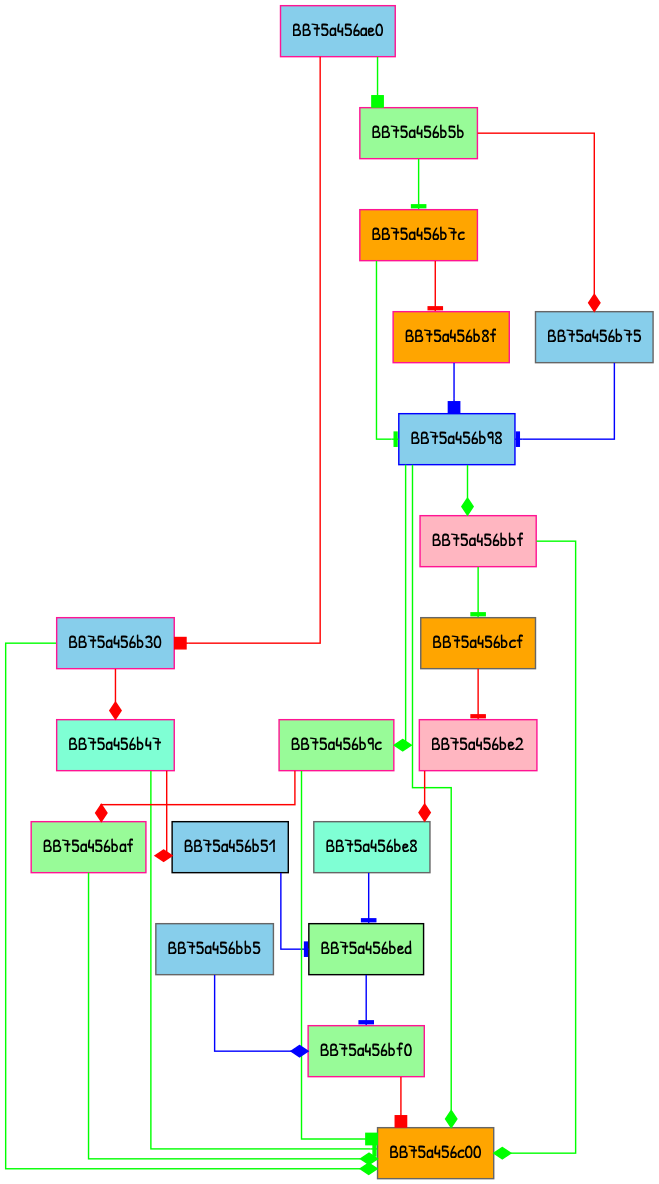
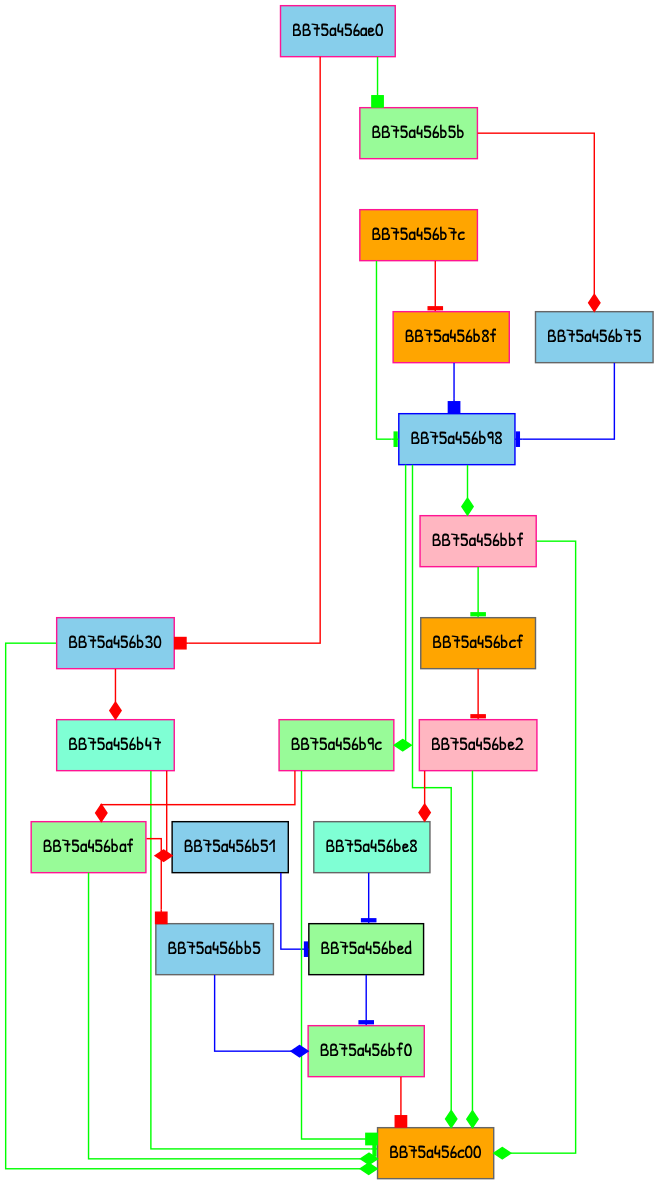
edge "BB75a456b5b" -> "BB75a456b7c": removed
edge "BB75a456baf" -> "BB75a456bb5": added
edge "BB75a456be2" -> "BB75a456c00": added
